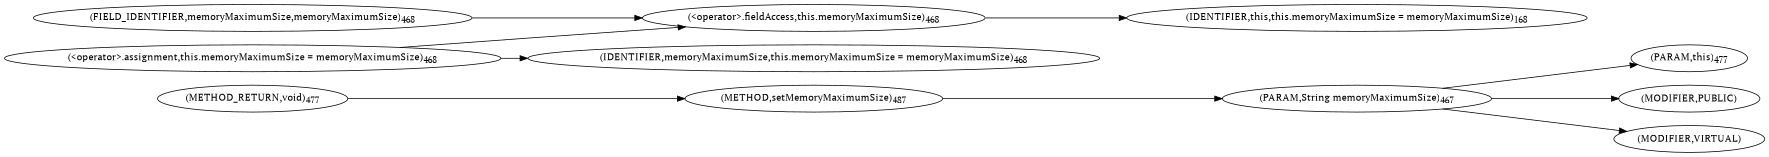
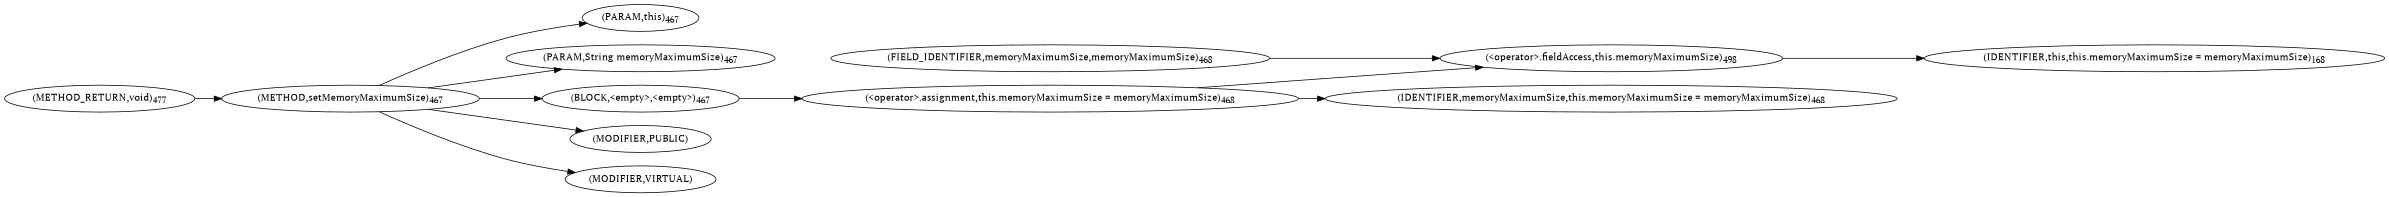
node "(<operator>.fieldAccess,this.memoryMaximumSize)": text "468" -> "498"
node "(PARAM,this)": text "477" -> "467"
edge "(PARAM,String memoryMaximumSize)" -> "(PARAM,this)": now "(METHOD,setMemoryMaximumSize)" -> "(PARAM,this)"
node "(METHOD,setMemoryMaximumSize)": text "487" -> "467"
node "(BLOCK,<empty>,<empty>)": added
edge "(PARAM,String memoryMaximumSize)" -> "(MODIFIER,PUBLIC)": now "(METHOD,setMemoryMaximumSize)" -> "(MODIFIER,PUBLIC)"
edge "(PARAM,String memoryMaximumSize)" -> "(MODIFIER,VIRTUAL)": now "(METHOD,setMemoryMaximumSize)" -> "(MODIFIER,VIRTUAL)"
